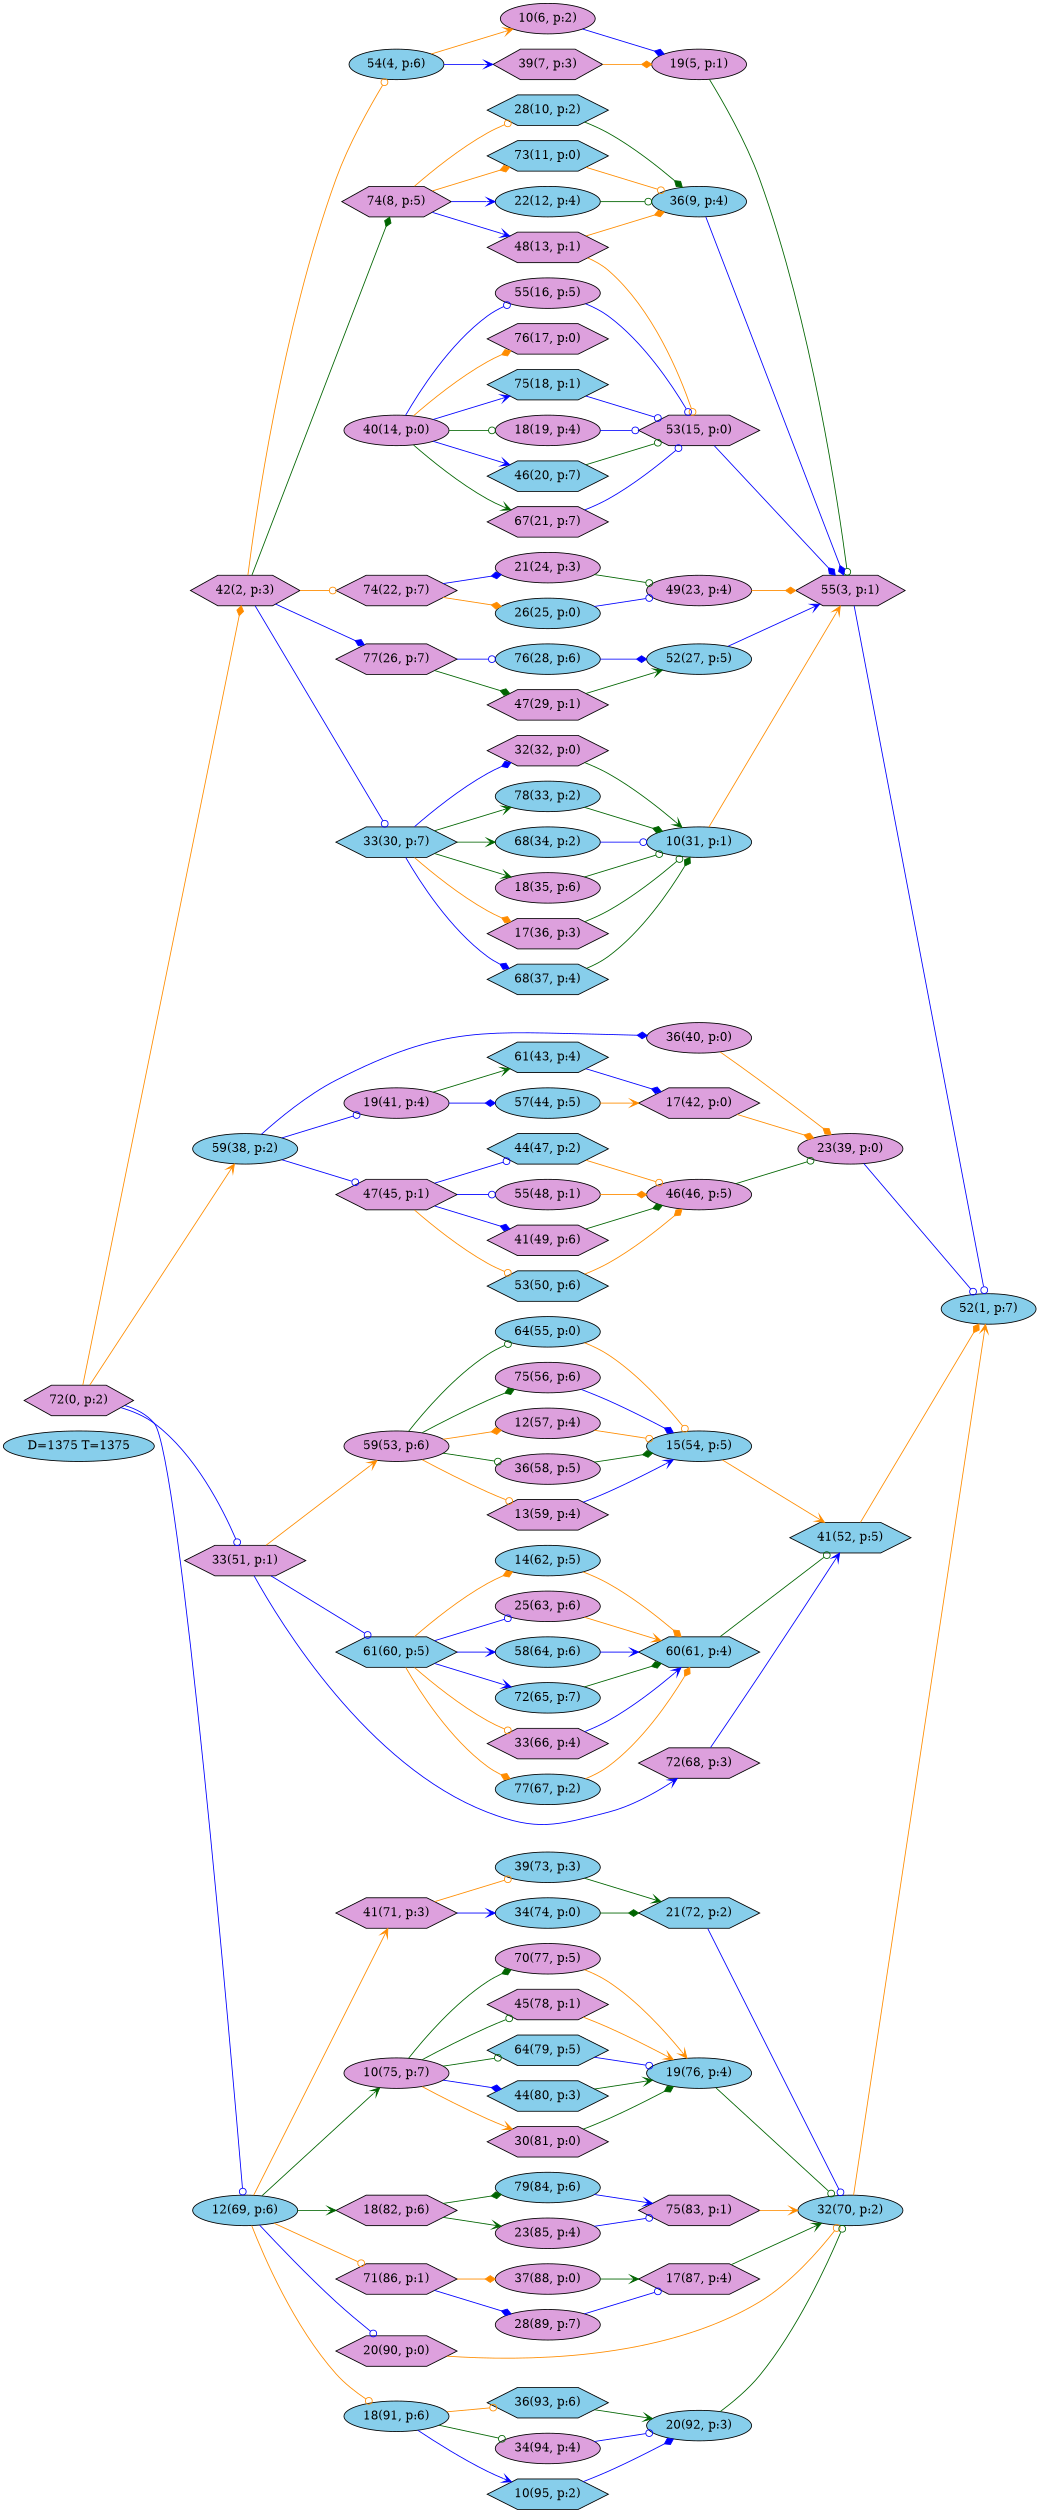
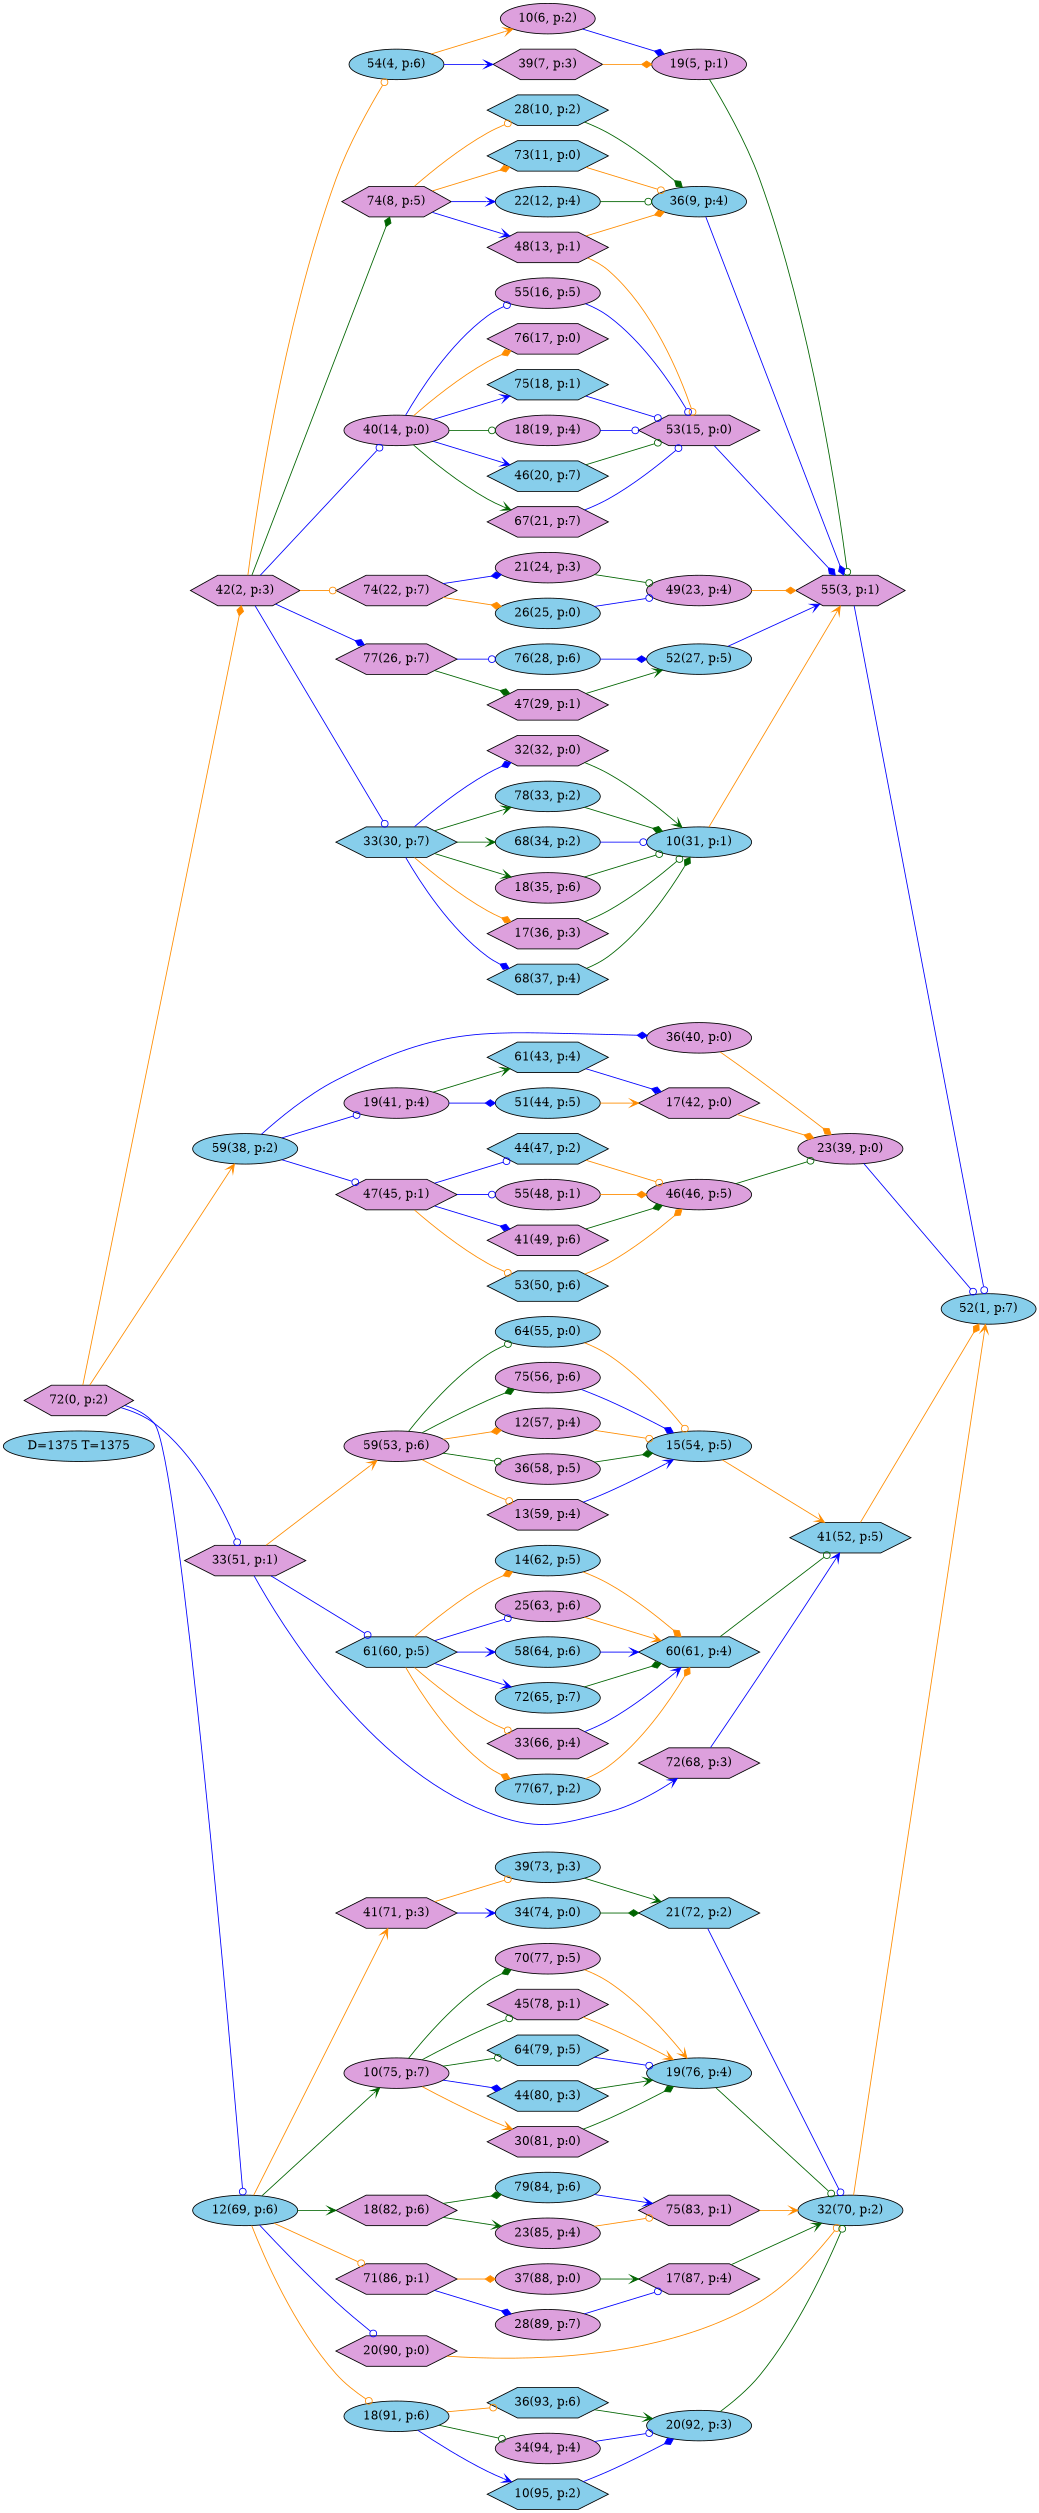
edge "42(2, p:3)" -> "40(14, p:0)": added
node "57(44, p:5)": label "57(44, p:5)" -> "51(44, p:5)"
edge "23(85, p:4)" -> "75(83, p:1)": color blue -> darkorange
